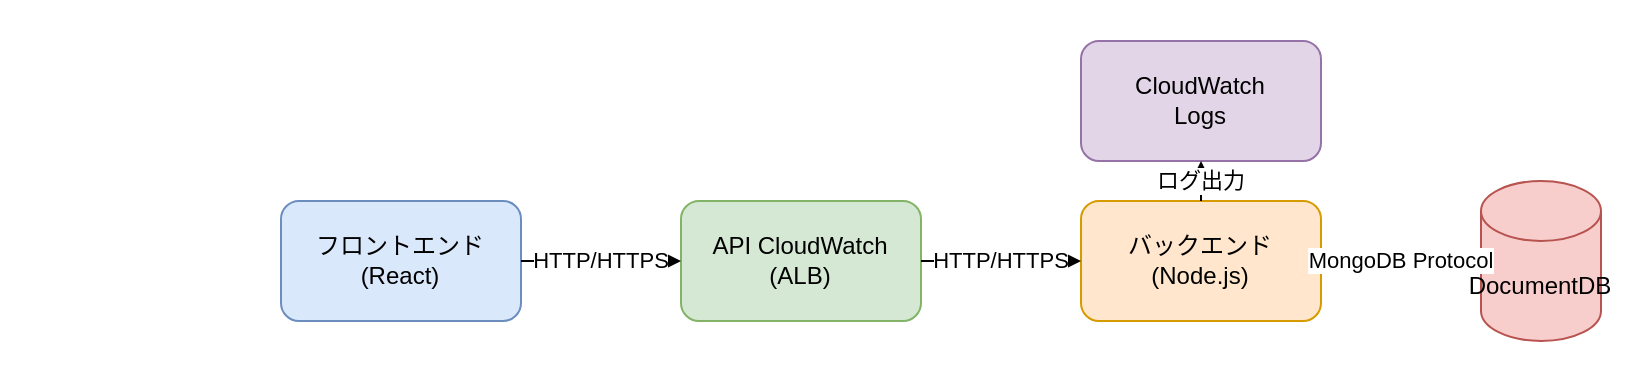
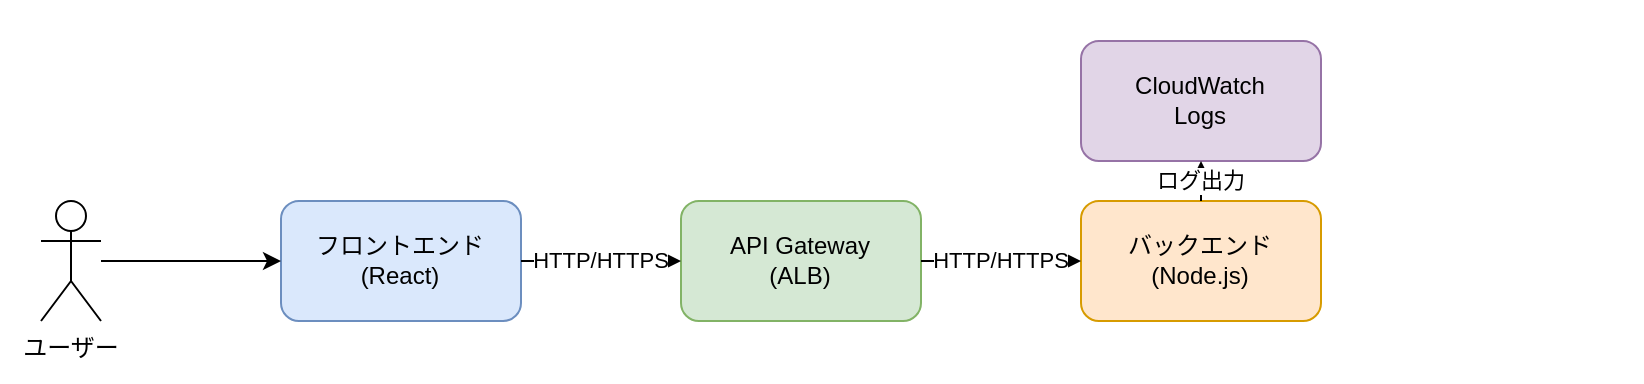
node "ユーザー": added
edge "ユーザー" -> "フロントエンド (React)": added
node "API CloudWatch (ALB)": label "API CloudWatch (ALB)" -> "API Gateway (ALB)"
edge "バックエンド (Node.js)" -> "DocumentDB": removed, label "MongoDB Protocol"
node "DocumentDB": removed
